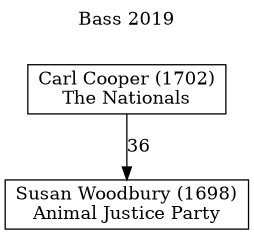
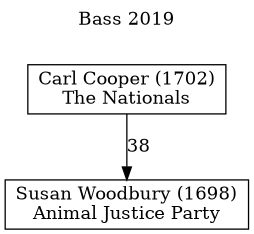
edge "Carl Cooper (1702) The Nationals" -> "Susan Woodbury (1698) Animal Justice Party": label "36" -> "38"
